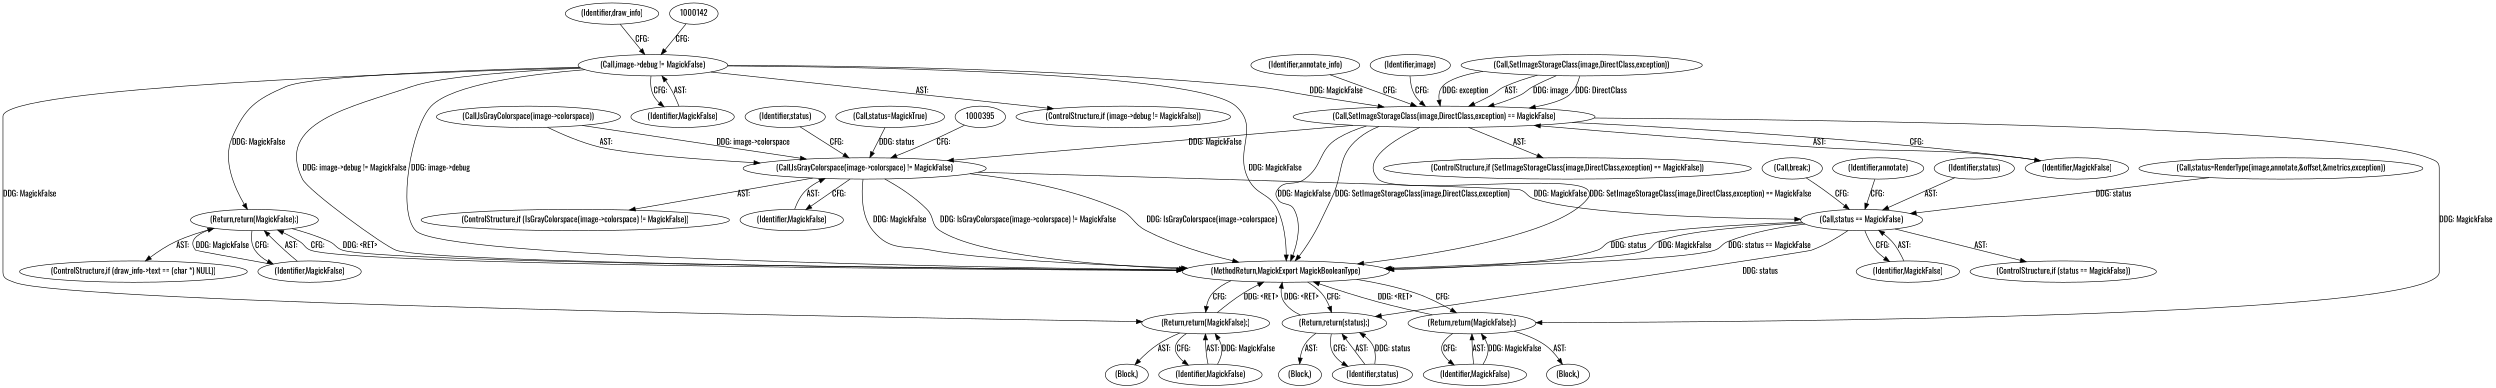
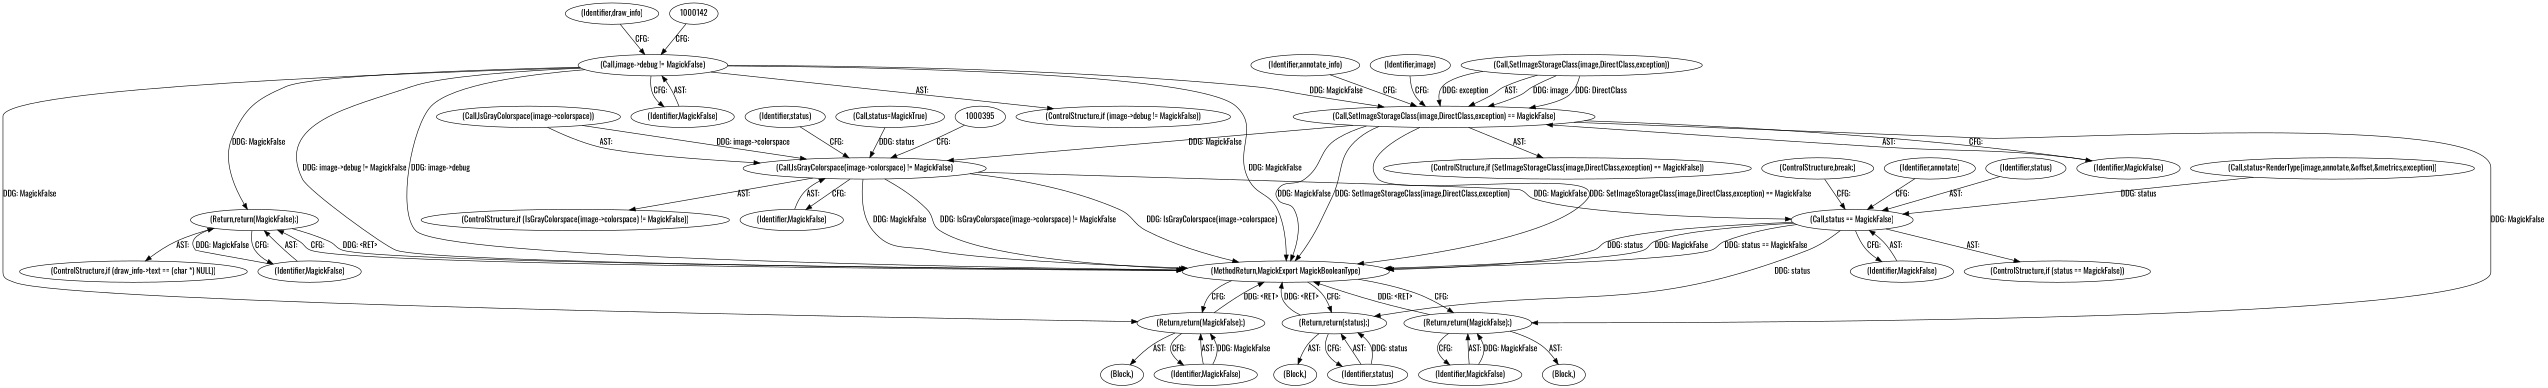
node "(Call,break;)": label "(Call,break;)" -> "(ControlStructure,break;)"
